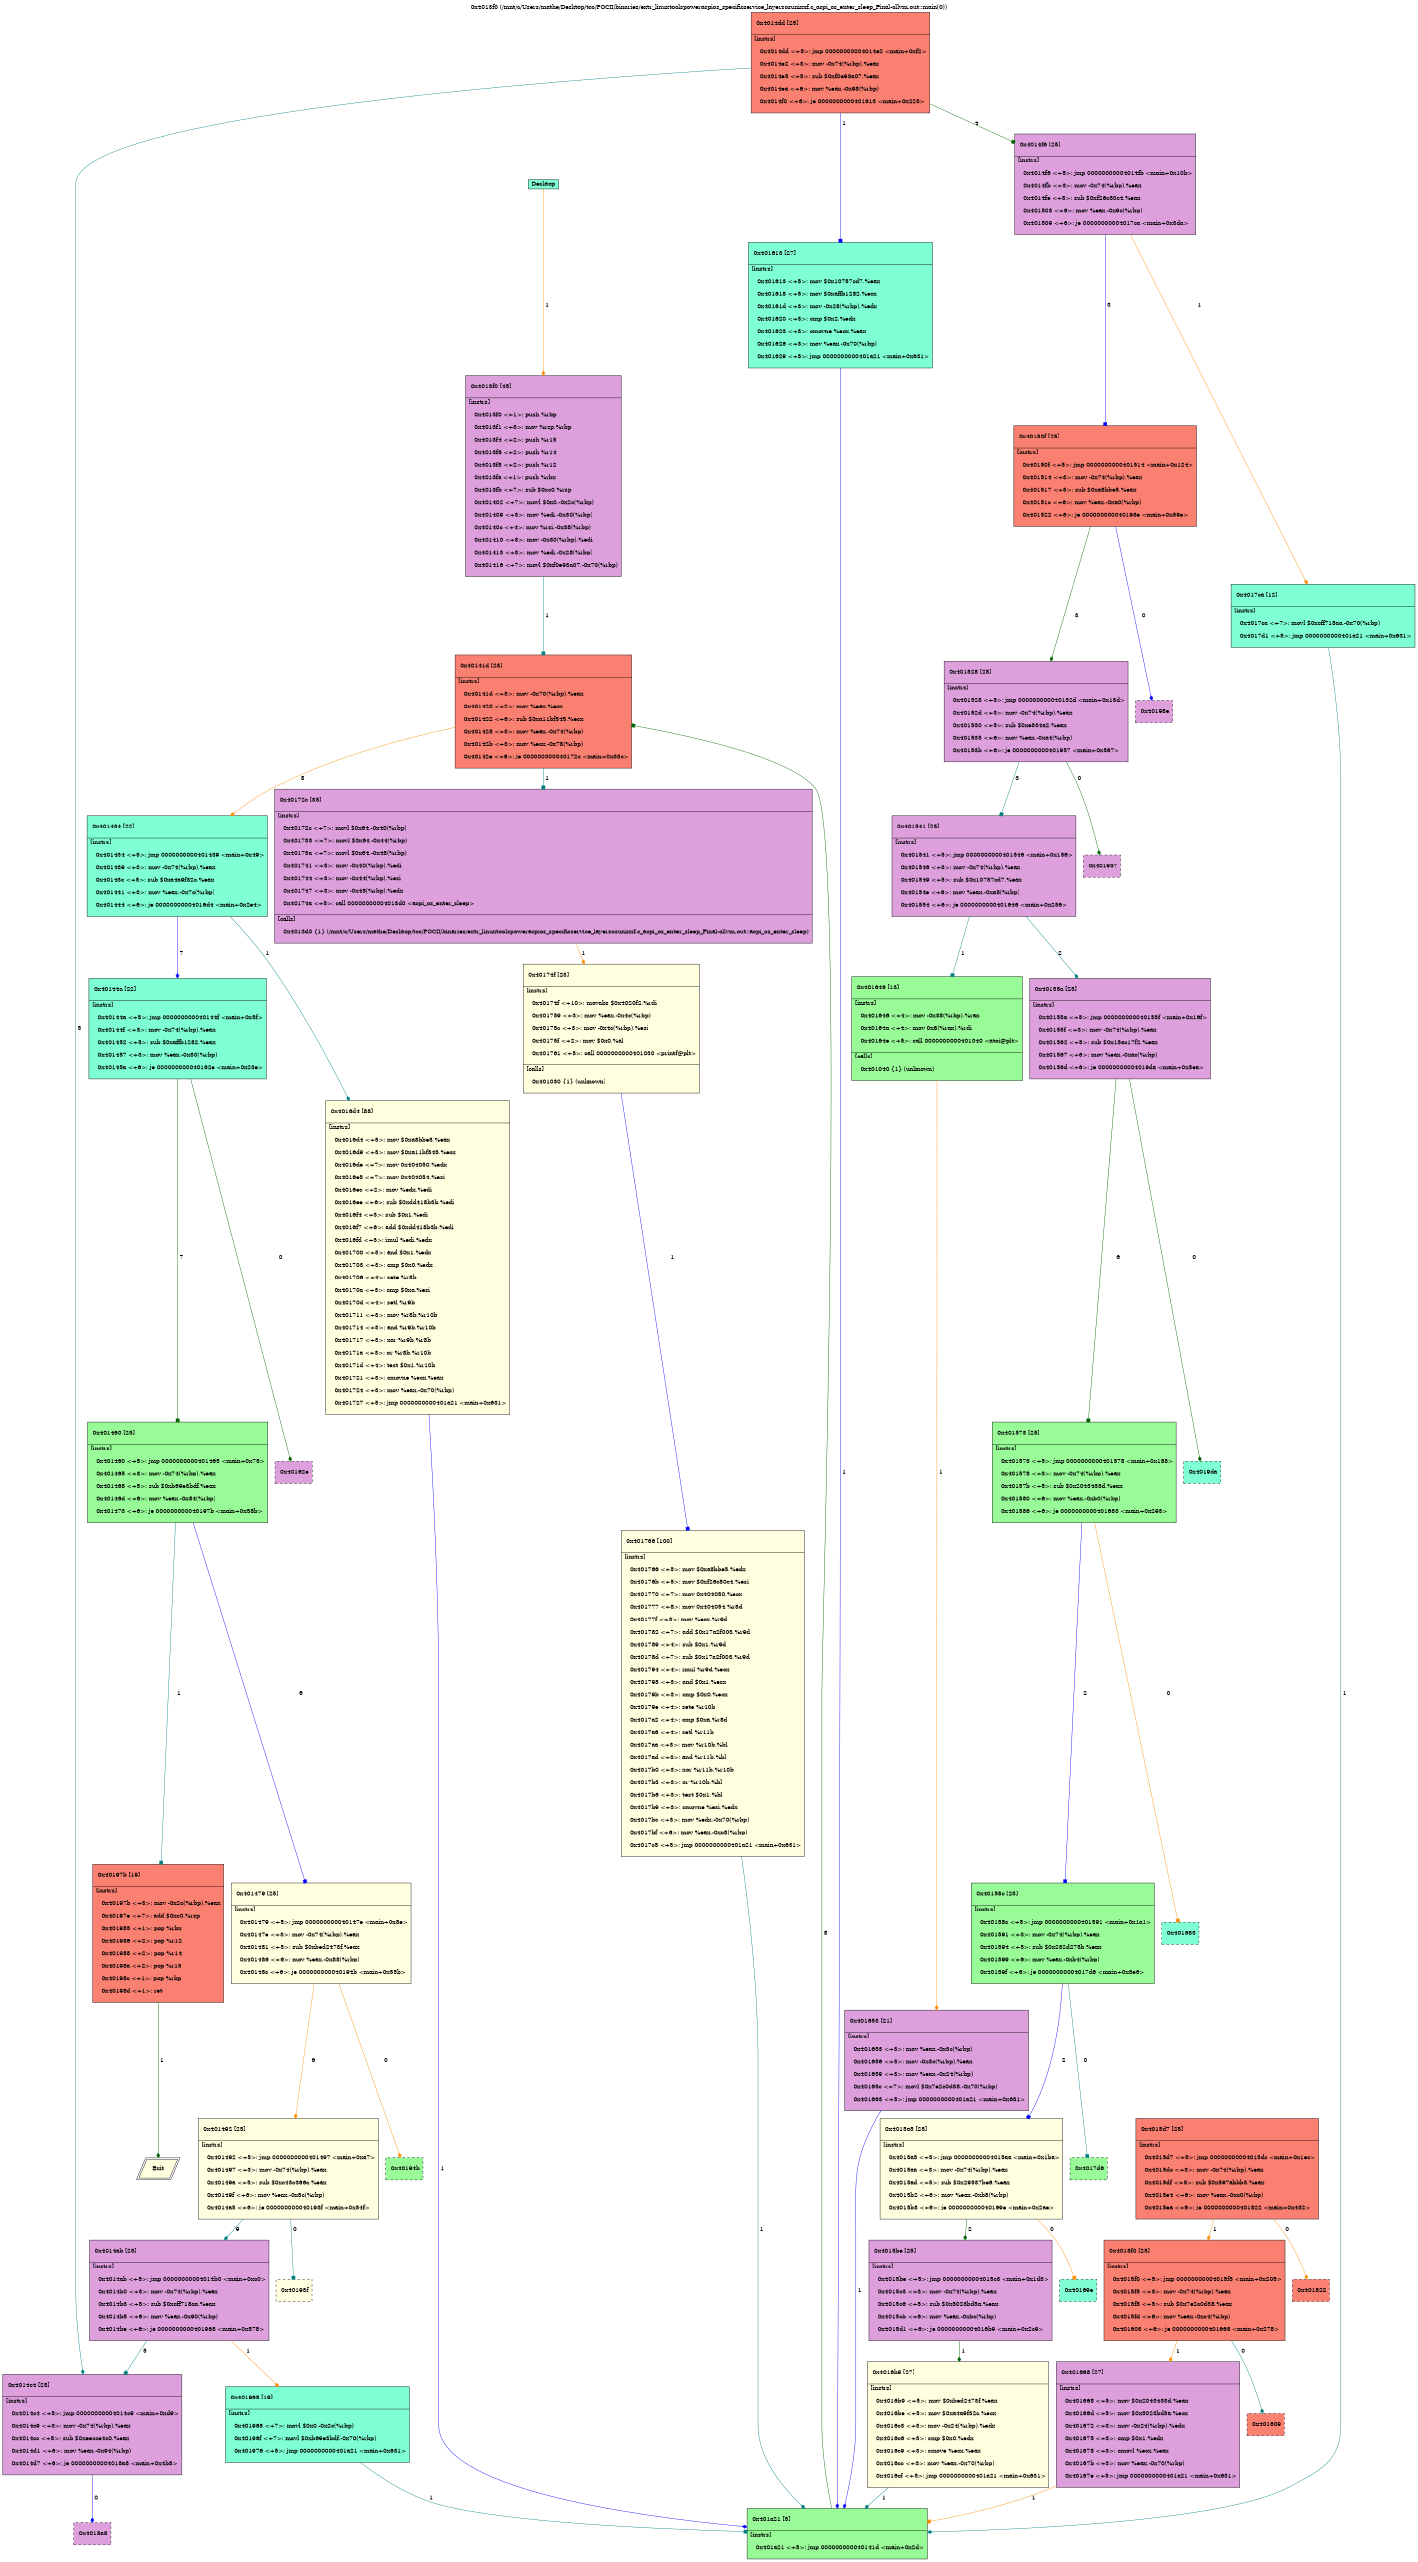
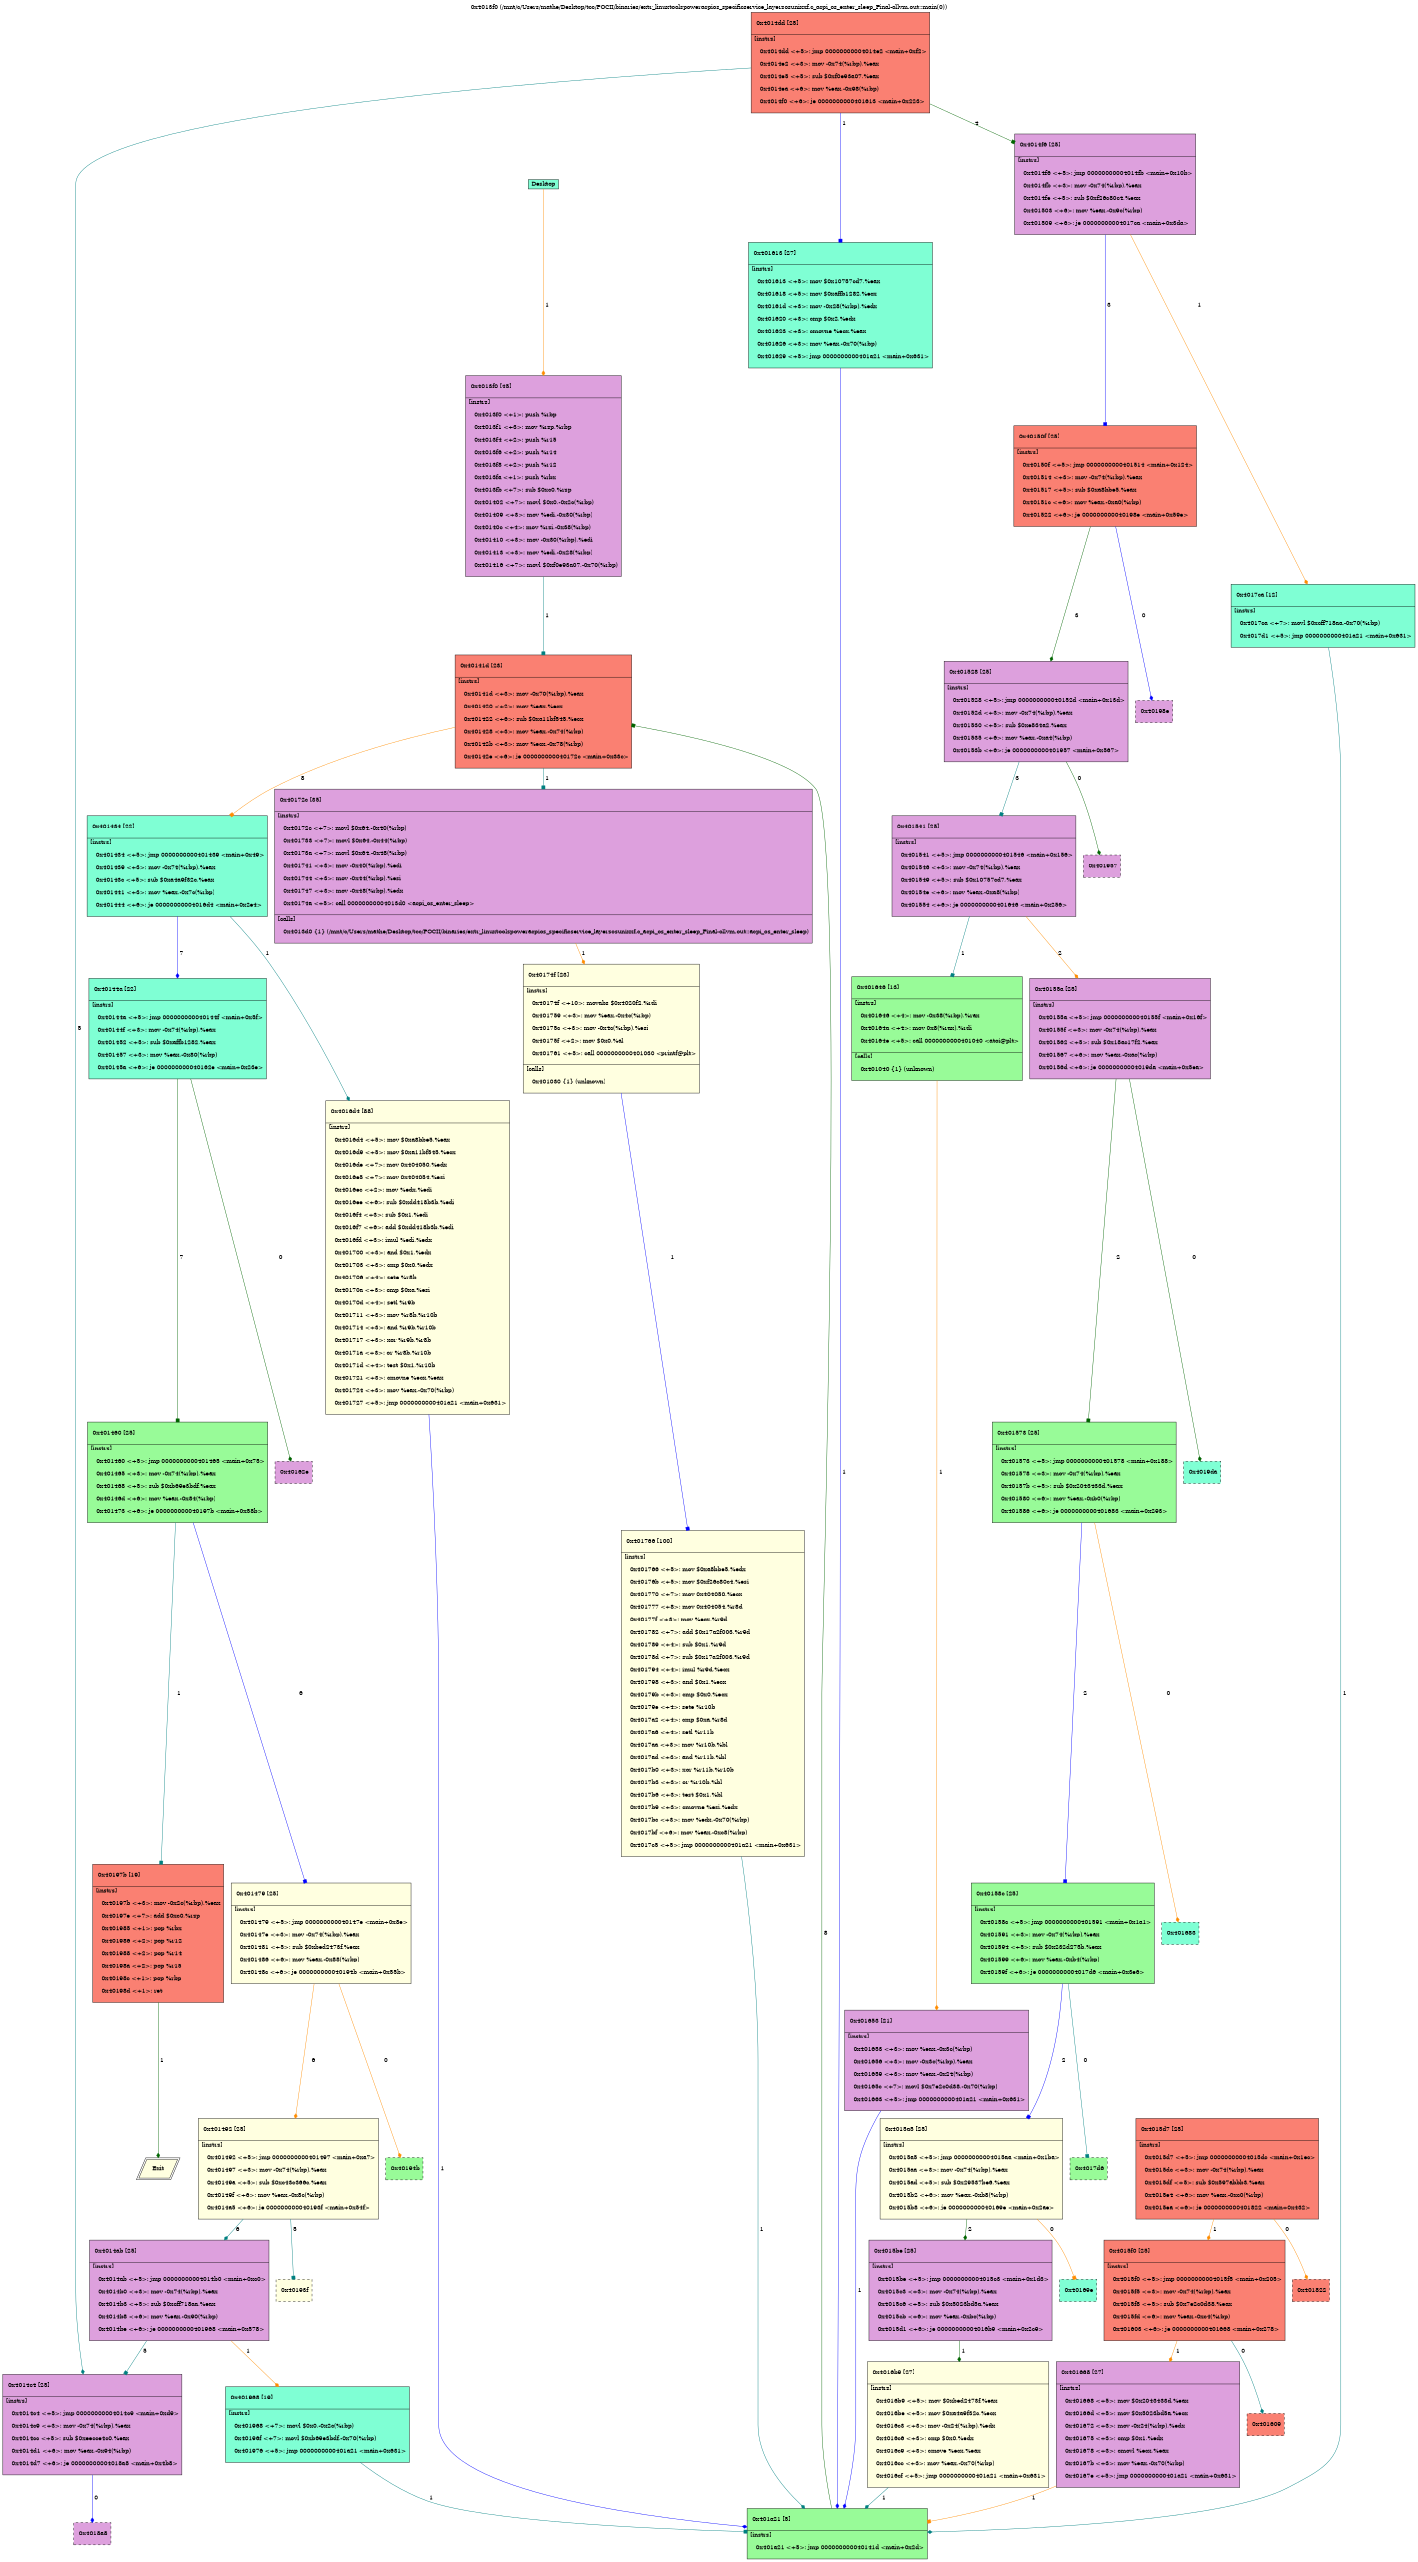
edge "0x40141d [23]" -> "0x401434 [22]": arrowhead diamond -> box
edge "0x401541 [25]" -> "0x40155a [25]": color teal -> darkorange
edge "0x40155a [25]" -> "0x401573 [25]": label " 6" -> " 2"
edge "0x401573 [25]" -> "0x401683": arrowhead box -> diamond
edge "0x401492 [25]" -> "0x4014ab [25]": label " 9" -> " 6"
edge "0x401492 [25]" -> "0x40193f": label " 0" -> " 5"
